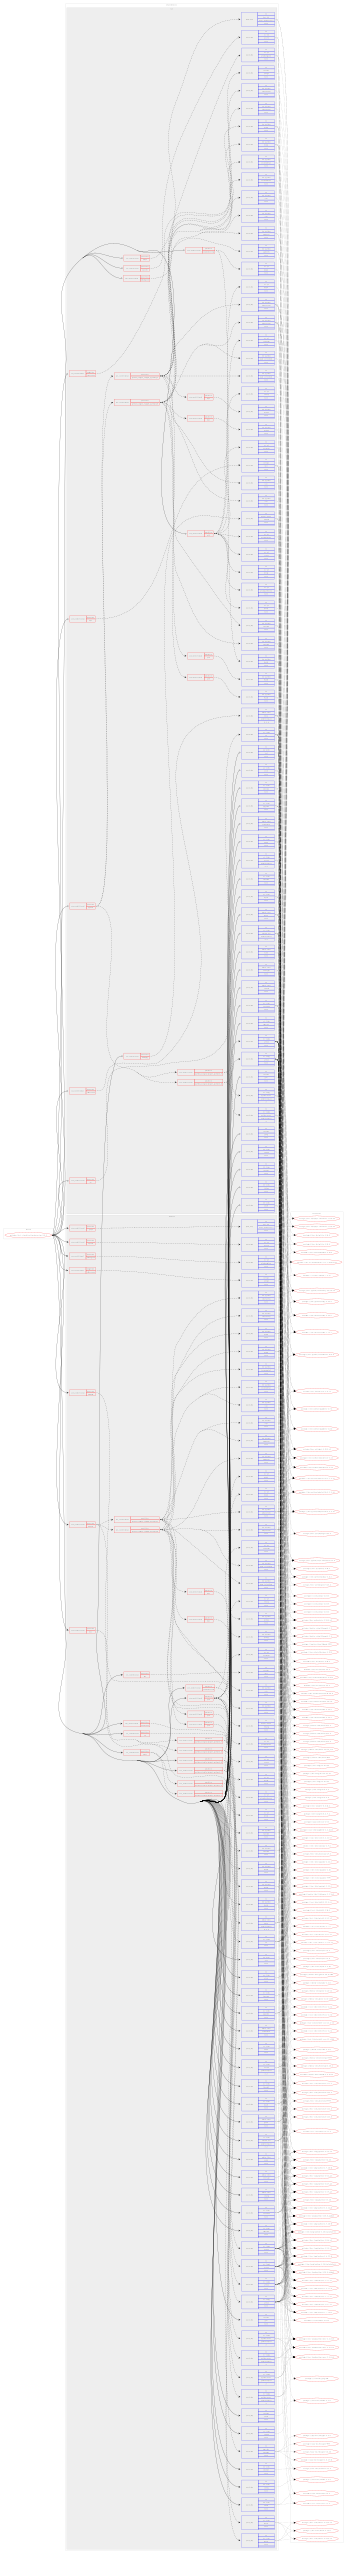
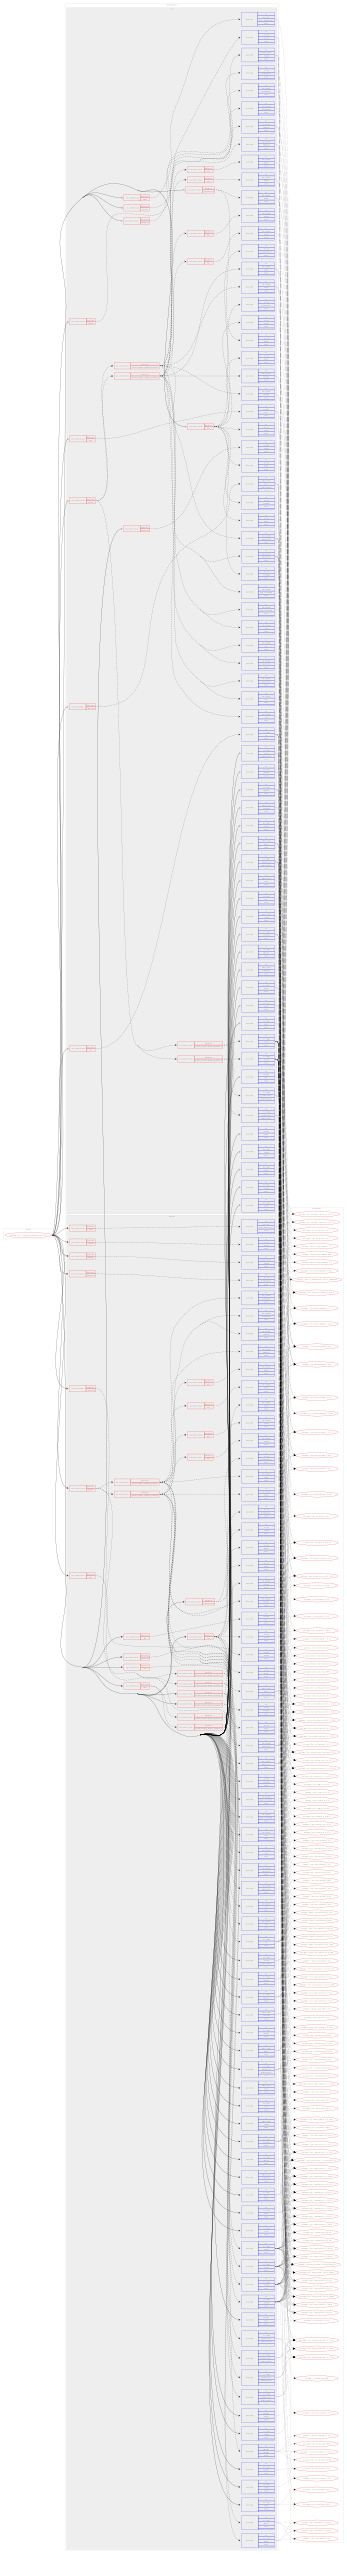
node "portage://media-libs/mesa-21.0.0_rc3": removed
